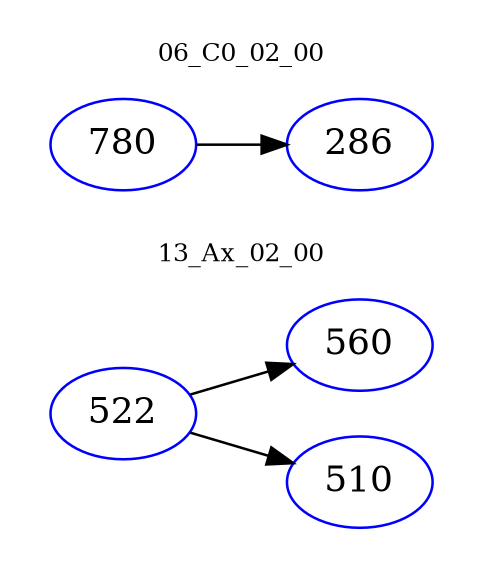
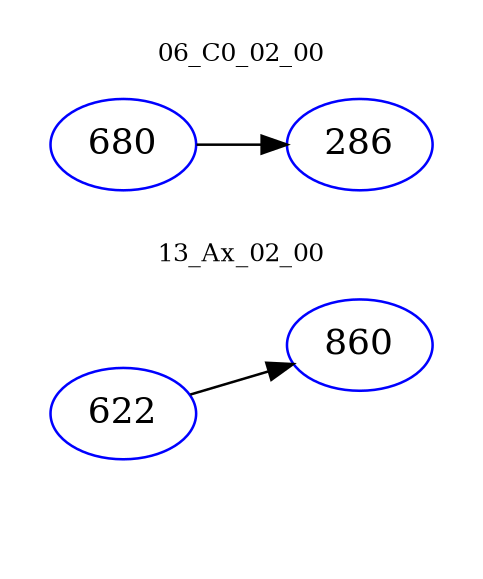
node "780": label "780" -> "680"
node "560": label "560" -> "860"
node "522": label "522" -> "622"
node "510": removed
